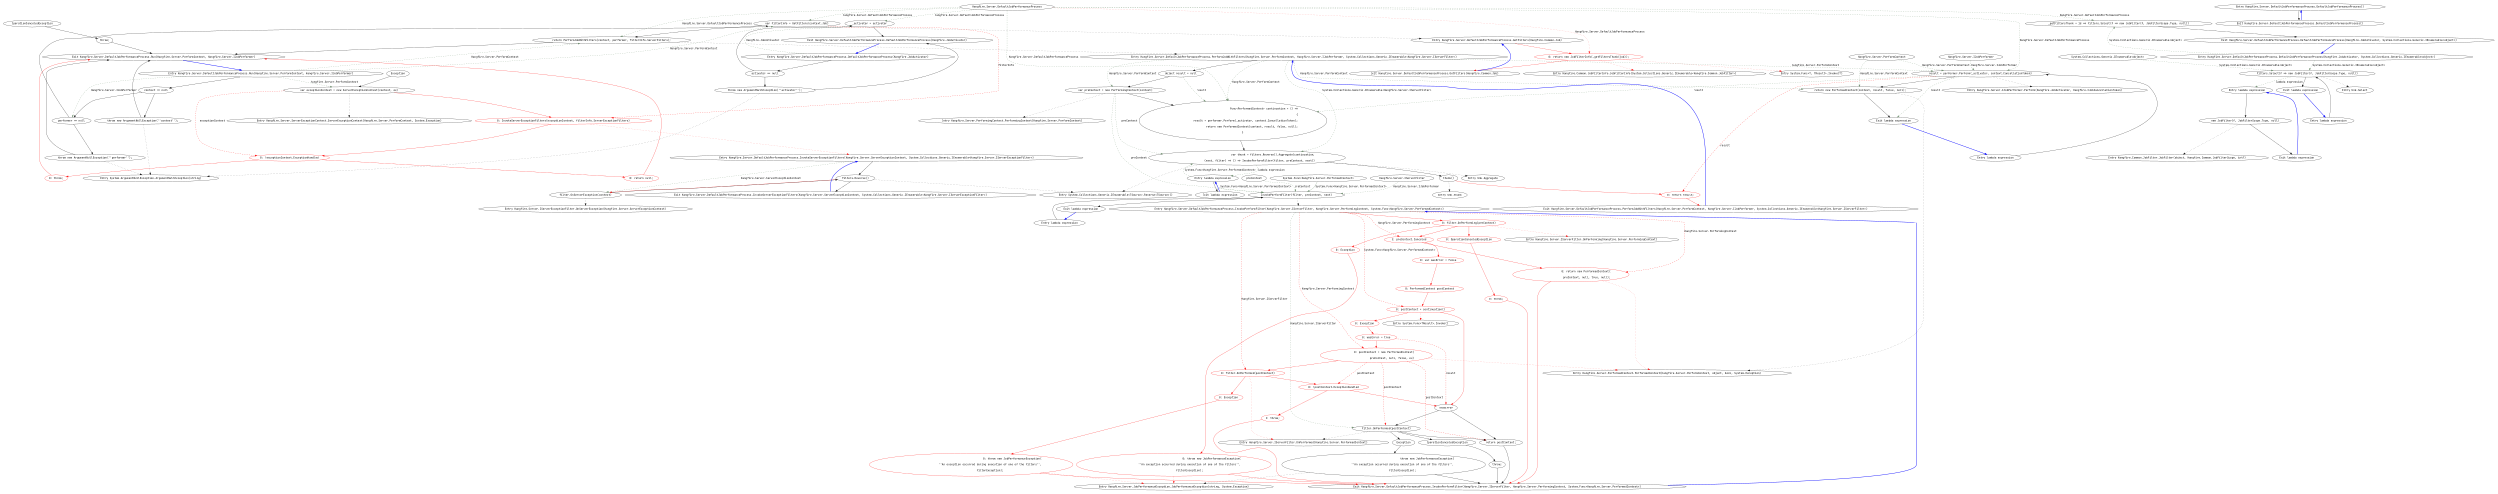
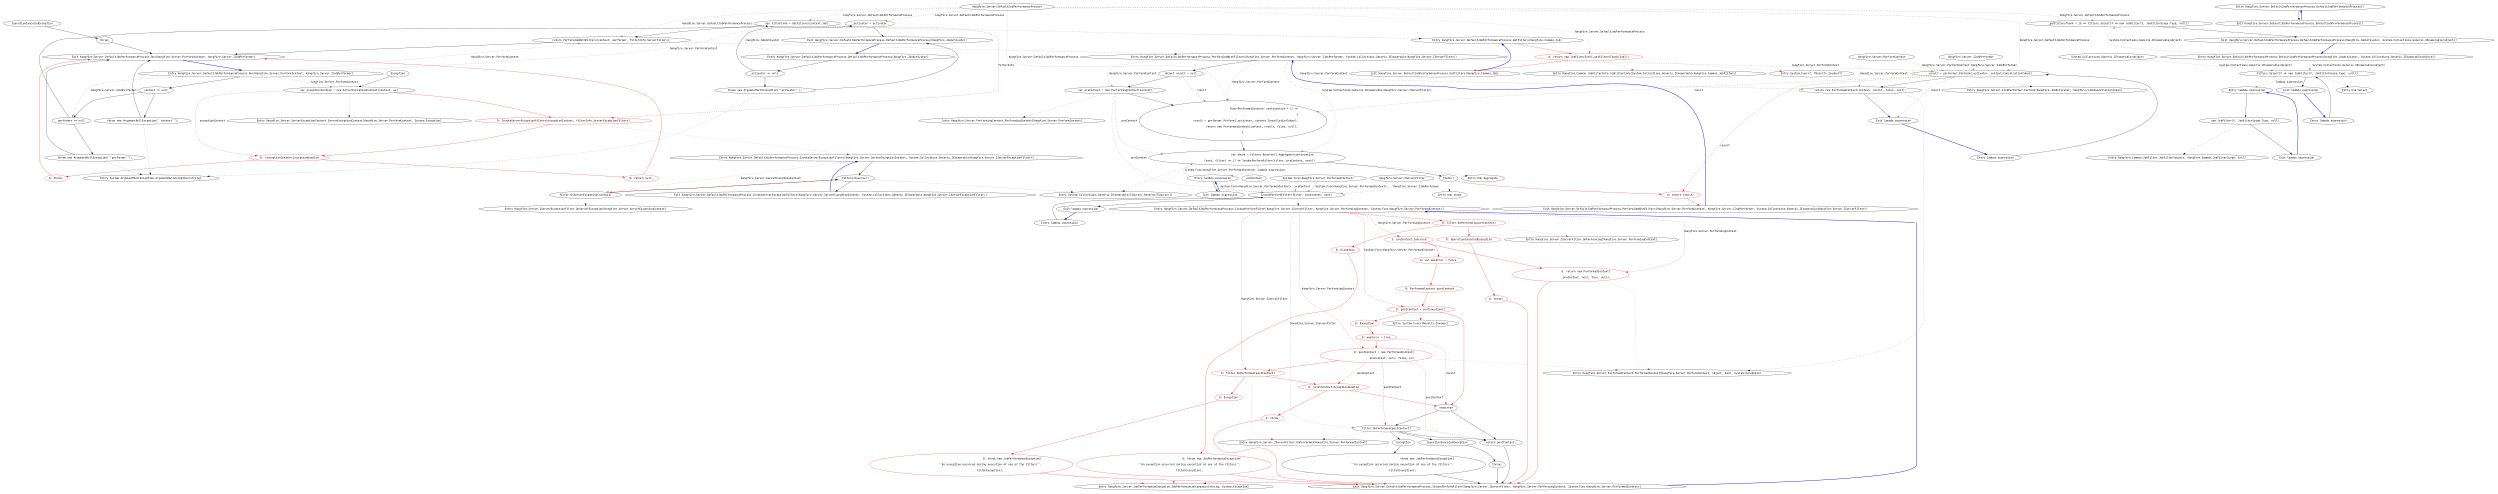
edge "0: filter.OnPerforming(preContext)" -> "0: preContext.Canceled": removed
